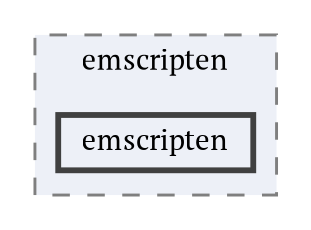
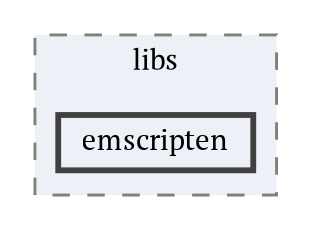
cluster "emscripten": label "emscripten" -> "libs"
